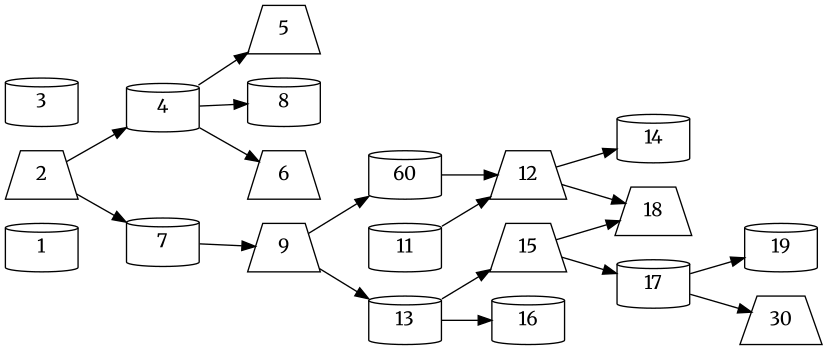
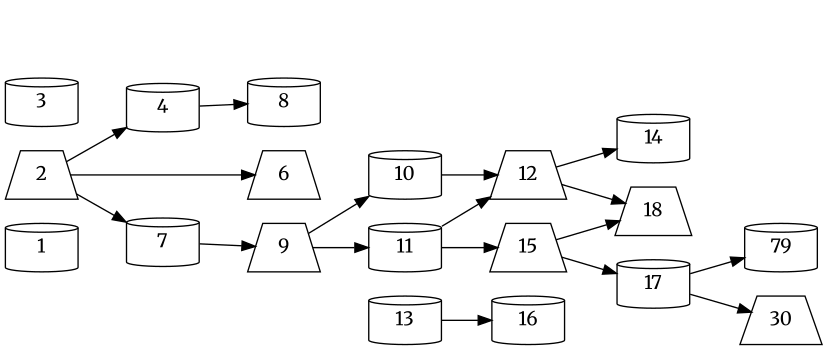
node "5": removed
edge "4" -> "6": now "2" -> "6"
node "60": label "60" -> "10"
node "19": label "19" -> "79"
edge "9" -> "13": now "9" -> "11"
edge "13" -> "15": now "11" -> "15"
